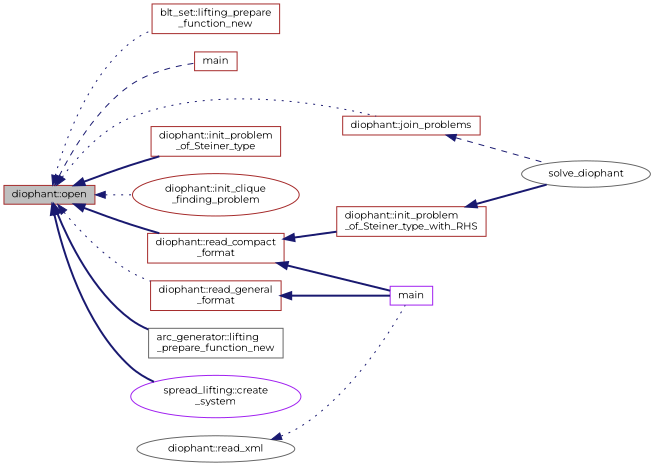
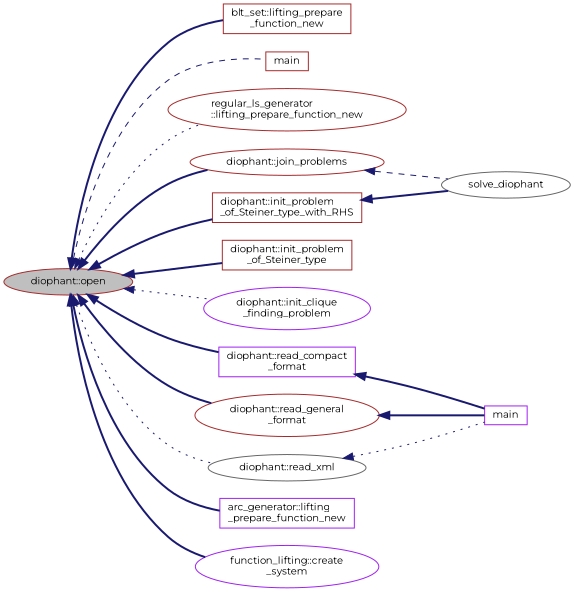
edge "blt_set::lifting_prepare _function_new" -> "diophant::open": style dotted -> bold
edge "diophant::join_problems" -> "diophant::open": style dotted -> bold
node "regular_ls_generator ::lifting_prepare_function_new": added
node "diophant::join_problems": shape box -> ellipse
node "diophant::open": shape box -> ellipse
node "diophant::init_clique _finding_problem": color brown -> purple
edge "diophant::init_problem _of_Steiner_type_with_RHS" -> "diophant::read_compact _format": now "diophant::init_problem _of_Steiner_type_with_RHS" -> "diophant::open"
node "diophant::read_compact _format": color brown -> purple
edge "diophant::read_general _format" -> "diophant::open": style dotted -> bold
node "diophant::read_general _format": shape box -> ellipse
node "arc_generator::lifting _prepare_function_new": color gray40 -> purple
node "spread_lifting::create _system": label "spread_lifting::create _system" -> "function_lifting::create _system"
edge "diophant::read_xml" -> "diophant::open": added
